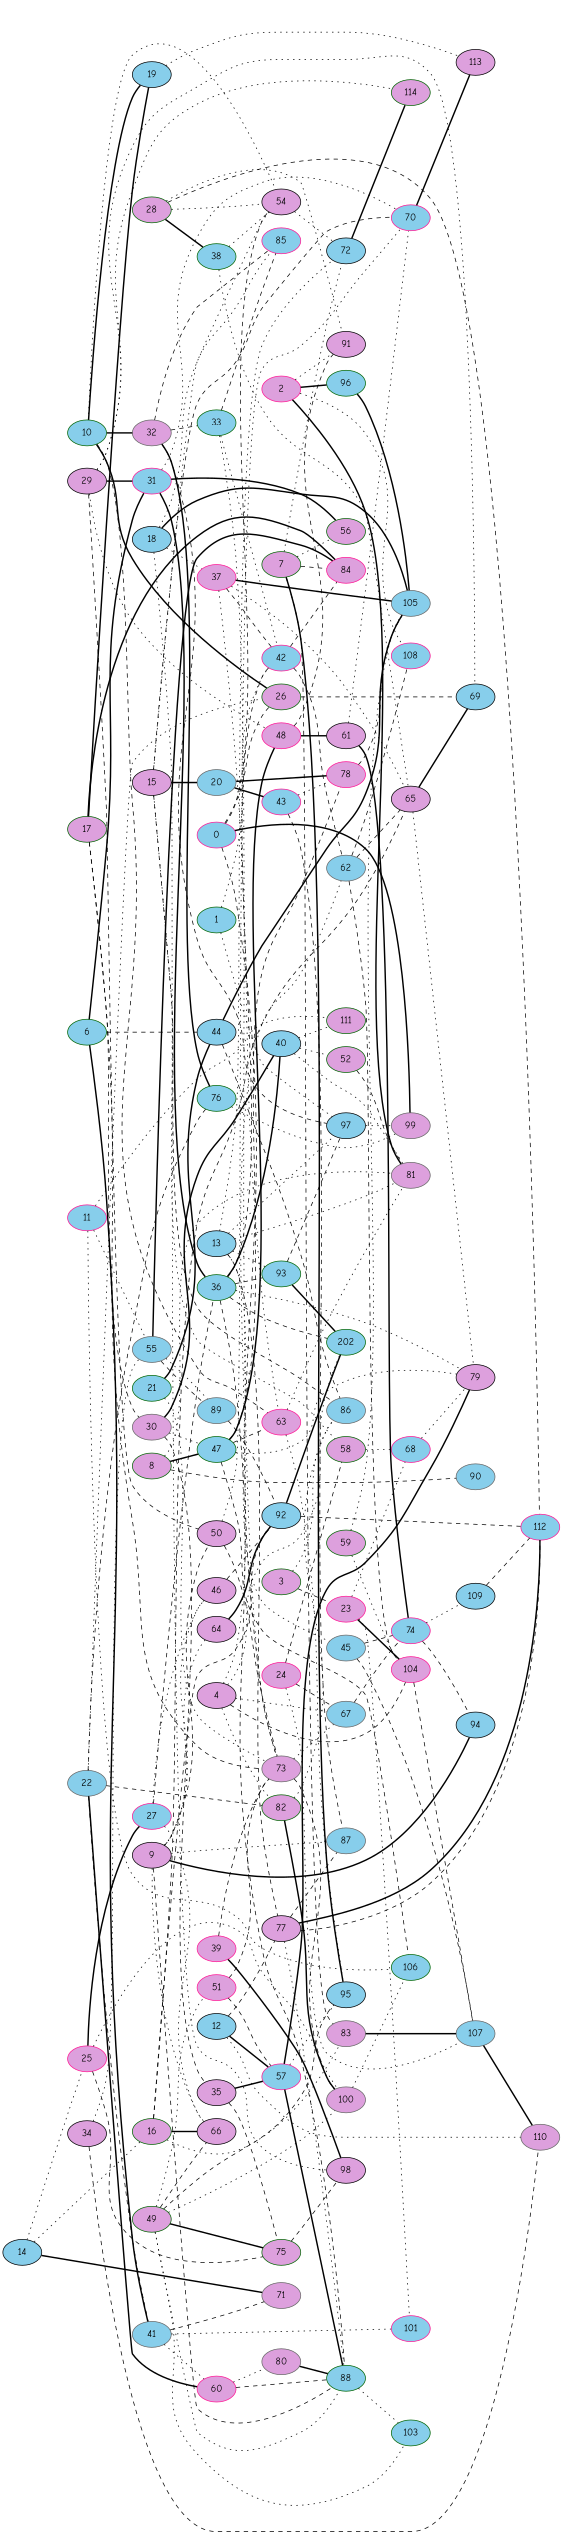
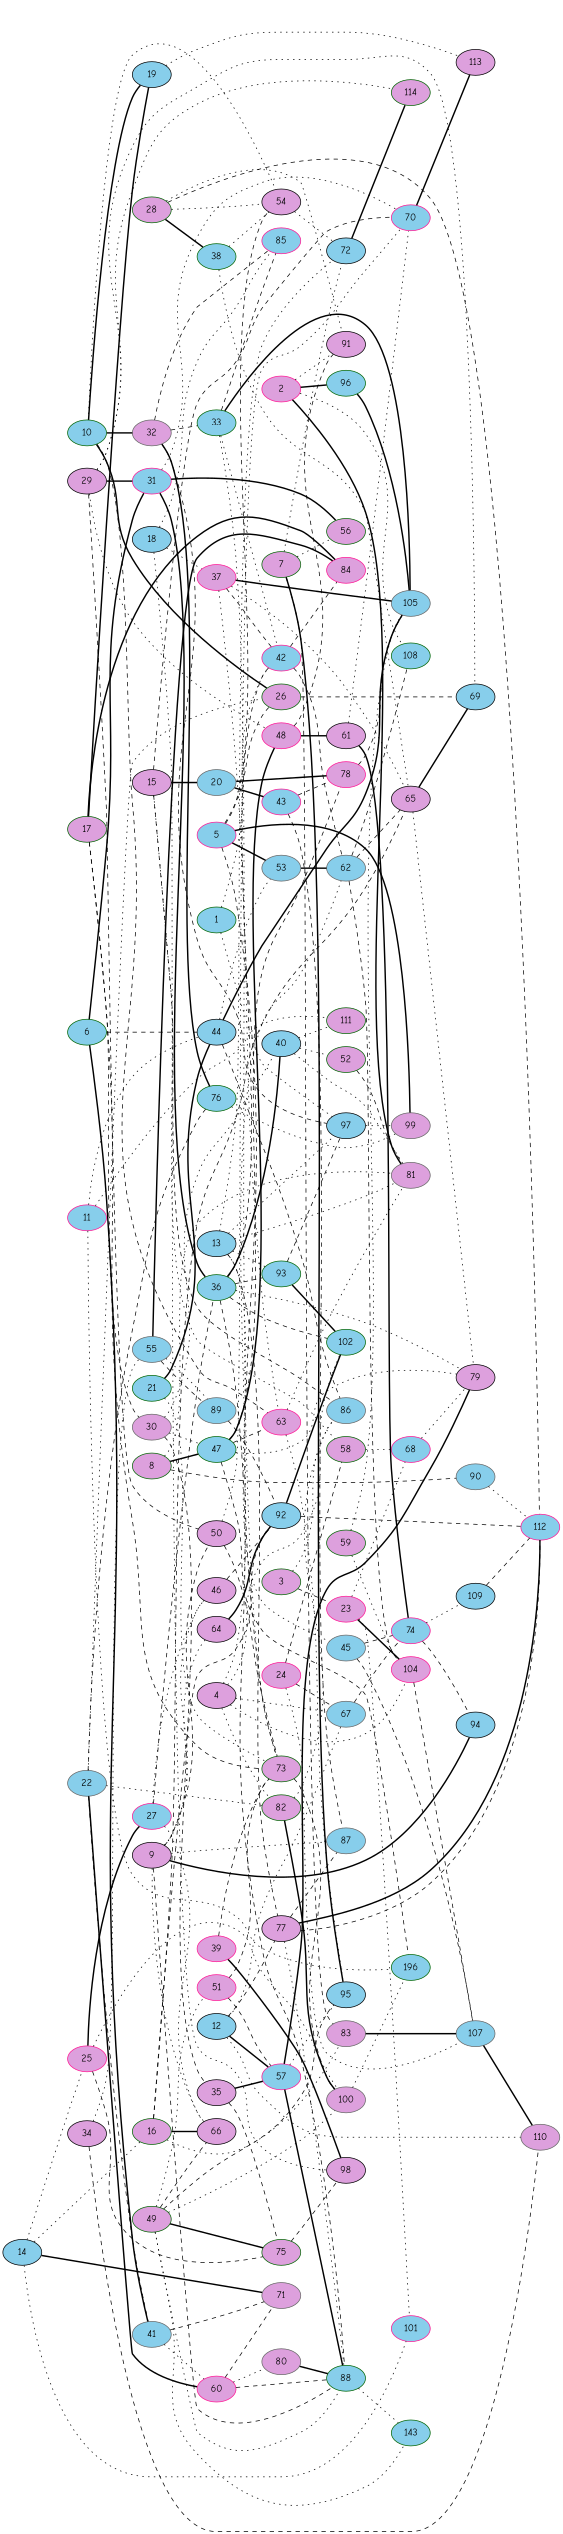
edge "54" -- "15": removed
edge "18" -- "105": now "33" -- "105"
edge "7" -- "84": removed
node "108": color deeppink -> darkgreen
edge "78" -- "43": style dotted -> dashed
node "0": label "0" -> "5"
node "53": added
edge "40" -- "30": style bold -> dotted
edge "11" -- "55": now "11" -- "44"
node "202": label "202" -> "102"
edge "90" -- "112": added
edge "104" -- "4": style dashed -> dotted
edge "67" -- "73": now "67" -- "12"
node "73": color gray40 -> darkgreen
edge "22" -- "82": style dashed -> dotted
node "106": label "106" -> "196"
edge "101" -- "41": now "101" -- "14"
edge "71" -- "60": added
node "103": label "103" -> "143"
